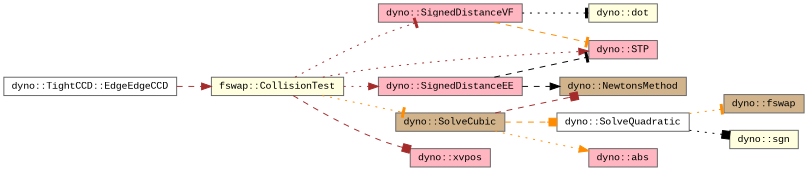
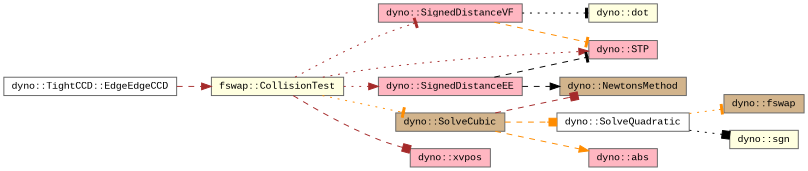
edge "dyno::SolveCubic" -> "dyno::abs": style dotted -> dashed
